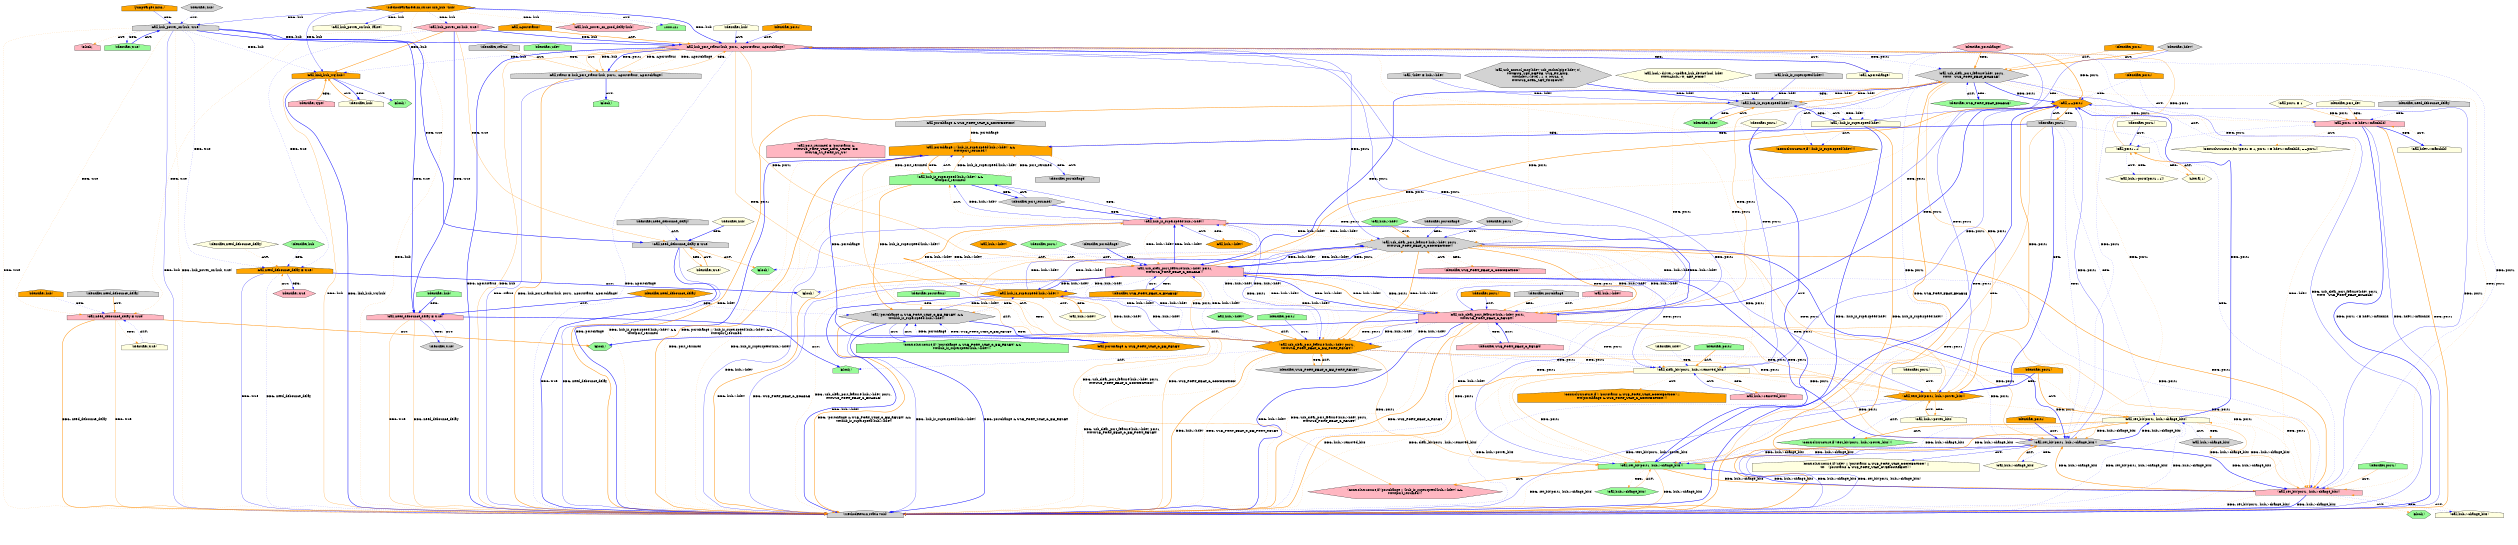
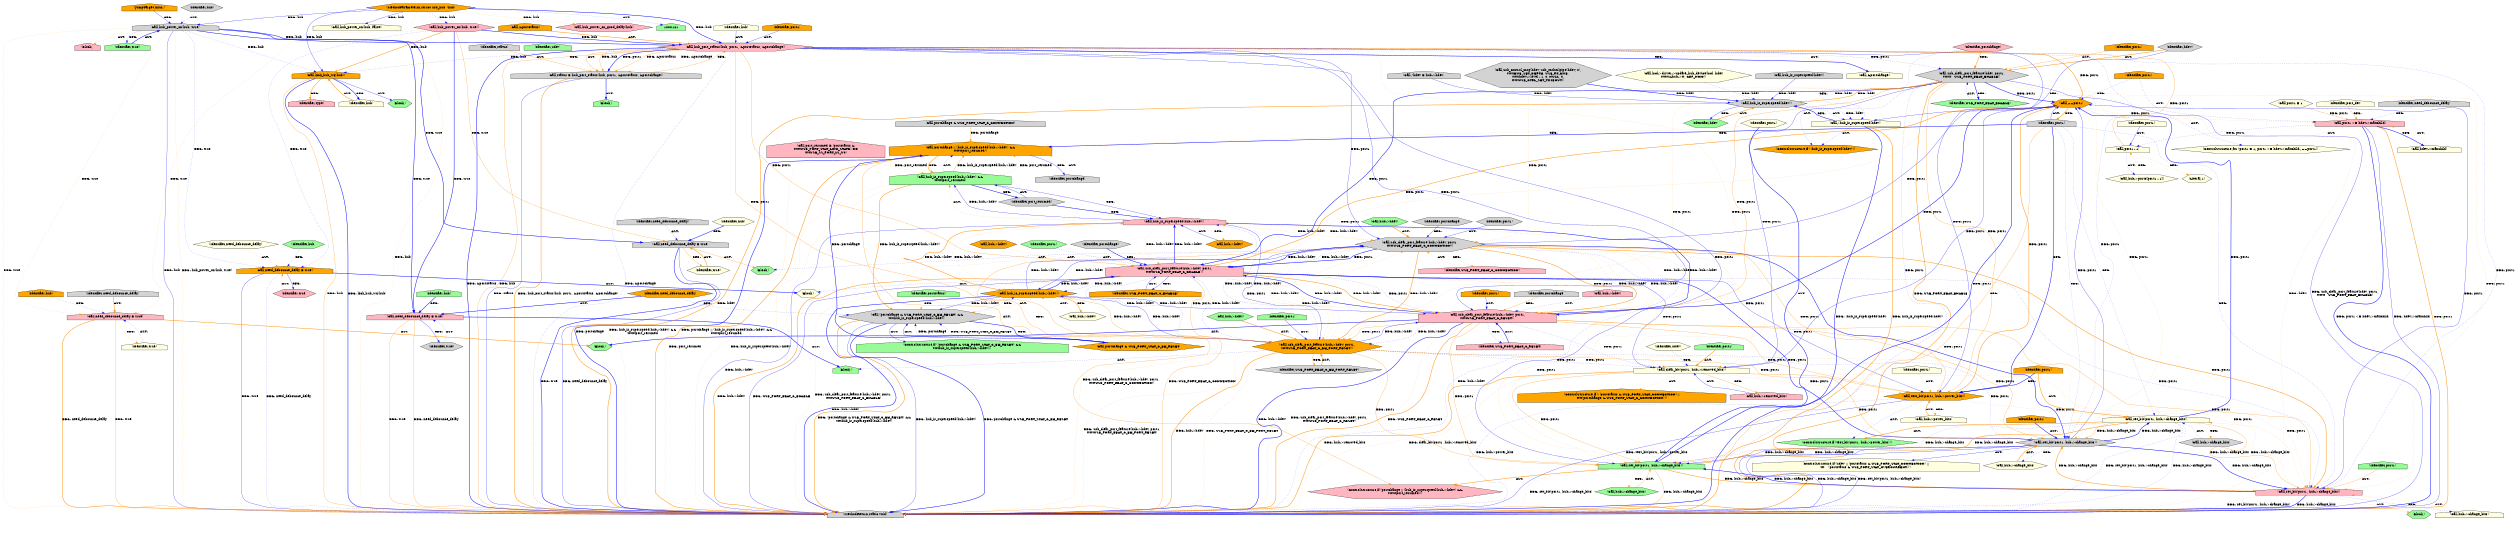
edge "(Identifier,type)" -> "(Call,kick_hub_wq(hub))": reversed
edge "(Literal,1)" -> "(Call,port1 - 1)": removed, label "AST:"
edge "(Call,test_bit(port1, hub->power_bits))" -> "(Call,hub->power_bits)": style solid -> dotted
